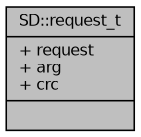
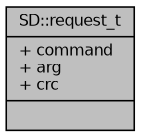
node "SD::request_t": text "+ request" -> "+ command"
